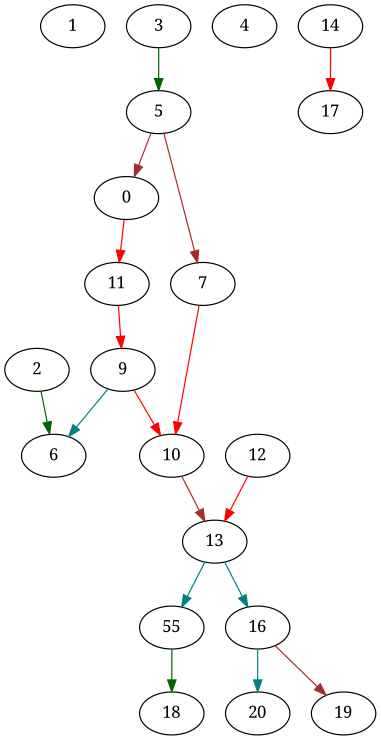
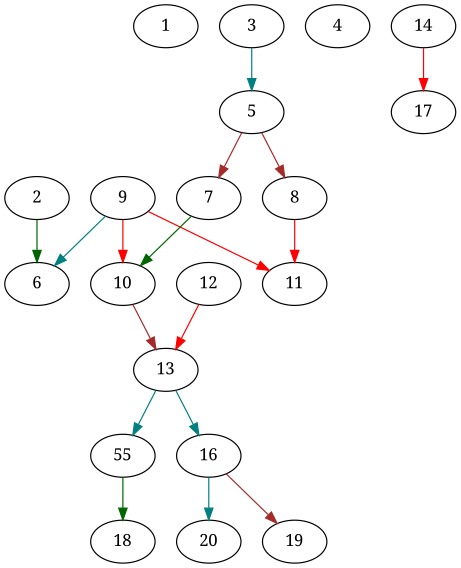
edge "3" -> "5": color darkgreen -> teal
node "0": label "0" -> "8"
edge "11" -> "9": reversed
edge "7" -> "10": color red -> darkgreen
